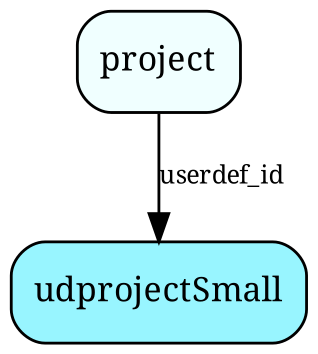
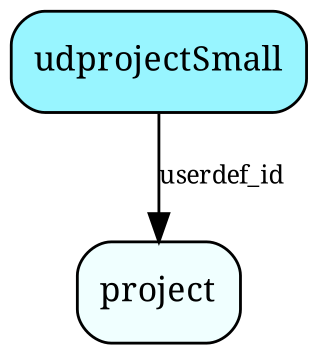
edge "project" -> "udprojectSmall": reversed
